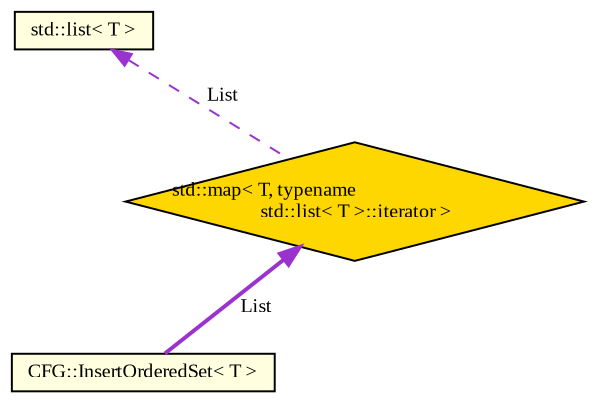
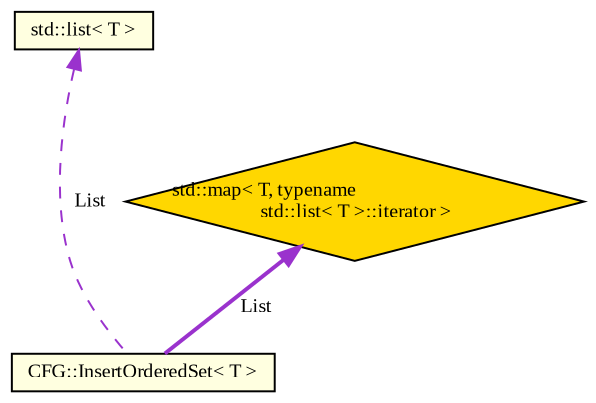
edge "std::map< T, typename std::list< T >::iterator >" -> "std::list< T >": now "CFG::InsertOrderedSet< T >" -> "std::list< T >"
